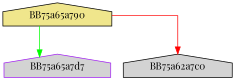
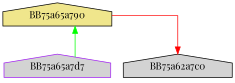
edge "BB75a65a790" -> "BB75a65a7d7": reversed
